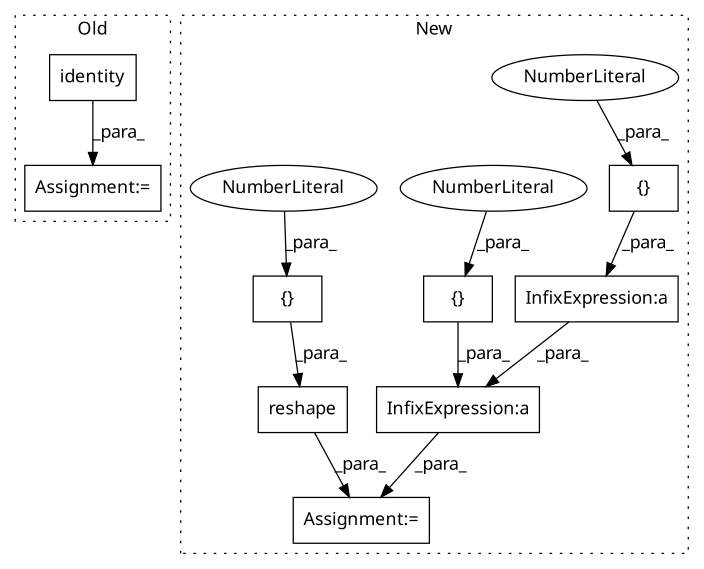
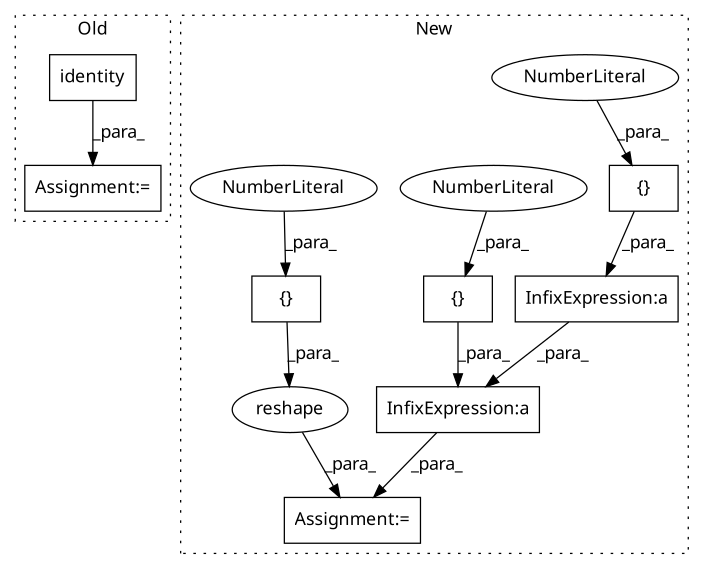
node "reshape": shape box -> ellipse
